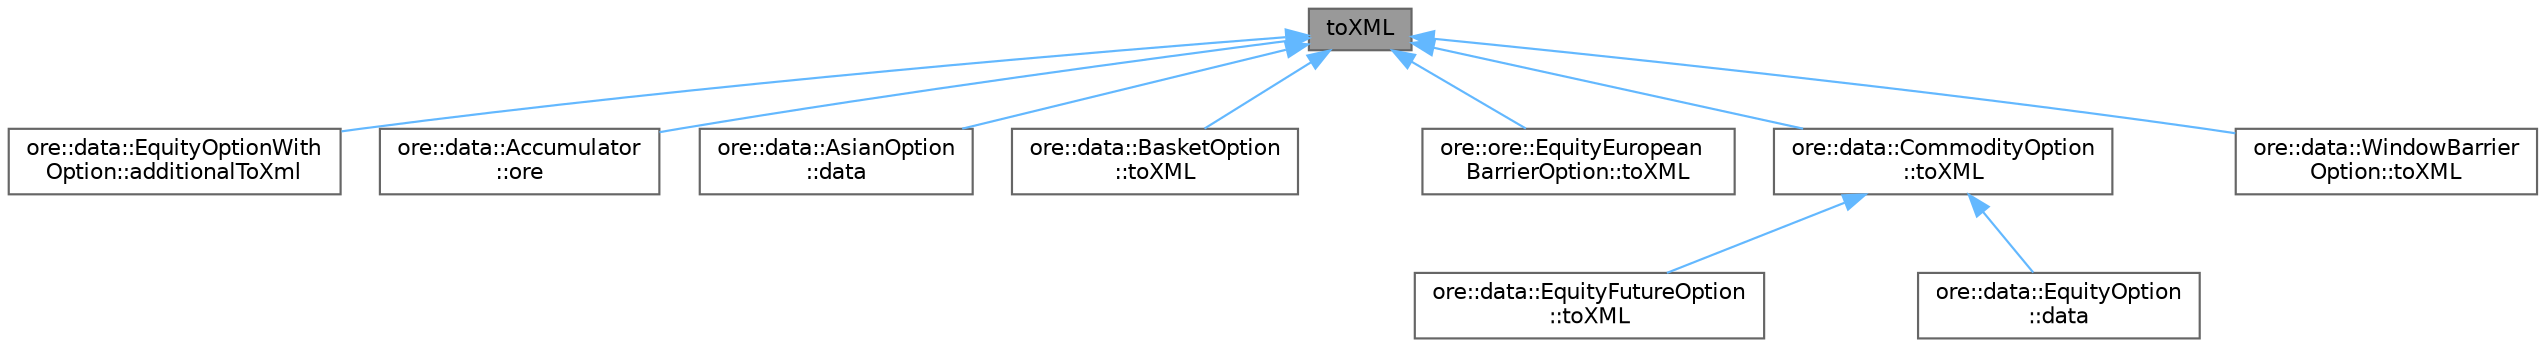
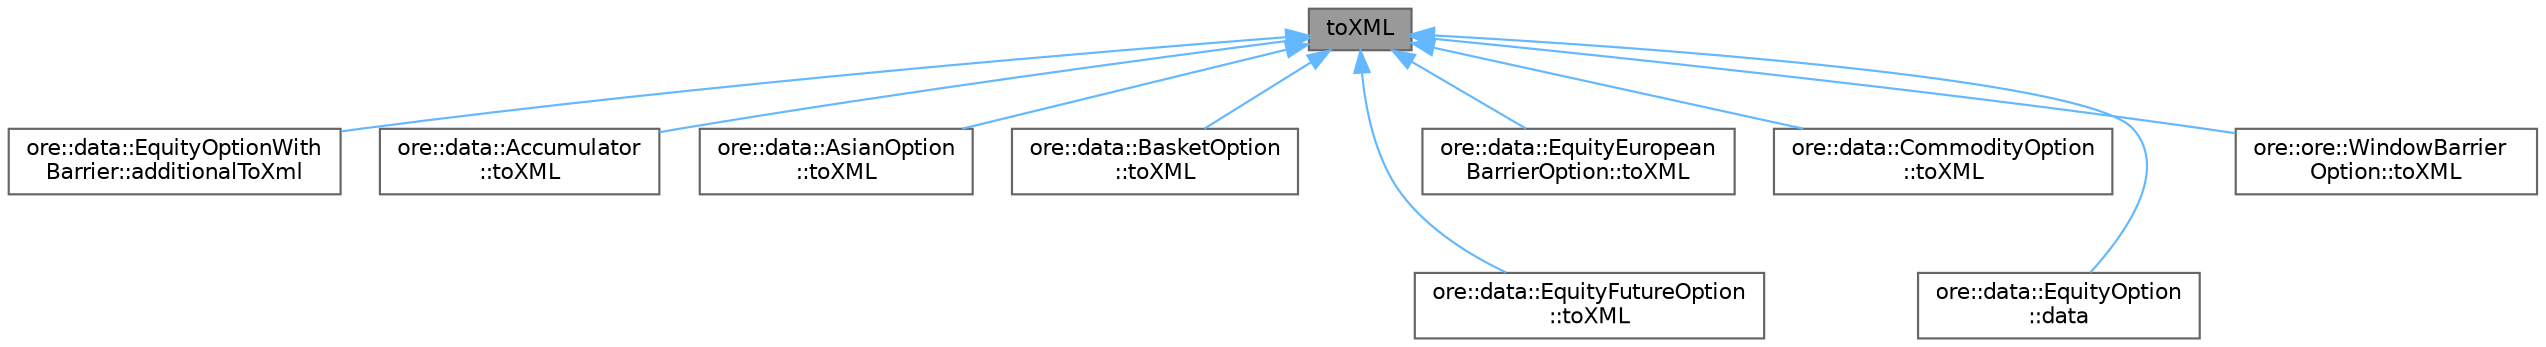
node "ore::data::EquityOptionWith Option::additionalToXml": label "ore::data::EquityOptionWith Option::additionalToXml" -> "ore::data::EquityOptionWith Barrier::additionalToXml"
node "ore::data::Accumulator ::ore": label "ore::data::Accumulator ::ore" -> "ore::data::Accumulator ::toXML"
node "ore::data::AsianOption ::data": label "ore::data::AsianOption ::data" -> "ore::data::AsianOption ::toXML"
node "ore::ore::EquityEuropean BarrierOption::toXML": label "ore::ore::EquityEuropean BarrierOption::toXML" -> "ore::data::EquityEuropean BarrierOption::toXML"
node "ore::data::WindowBarrier Option::toXML": label "ore::data::WindowBarrier Option::toXML" -> "ore::ore::WindowBarrier Option::toXML"
edge "ore::data::EquityFutureOption ::toXML" -> "ore::data::CommodityOption ::toXML": now "ore::data::EquityFutureOption ::toXML" -> "toXML"
edge "ore::data::EquityOption ::data" -> "ore::data::CommodityOption ::toXML": now "ore::data::EquityOption ::data" -> "toXML"
